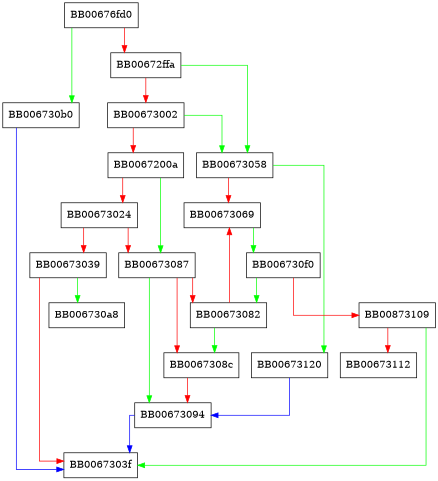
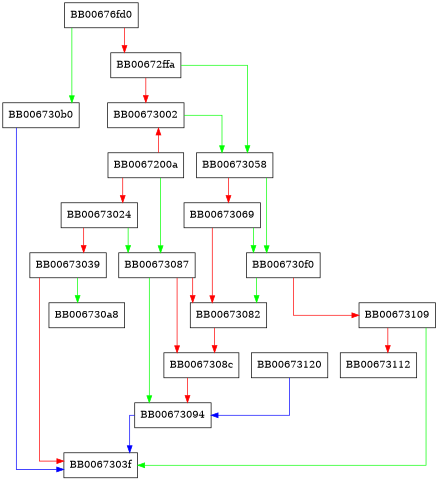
edge "BB00673002" -> "BB0067200a": reversed
edge "BB00673058" -> "BB00673120": now "BB00673058" -> "BB006730f0"
edge "BB00673024" -> "BB00673087": color red -> green
edge "BB00673082" -> "BB00673069": reversed
node "BB00873109": label "BB00873109" -> "BB00673109"
edge "BB00673082" -> "BB0067308c": color green -> red
